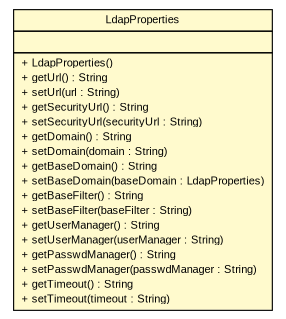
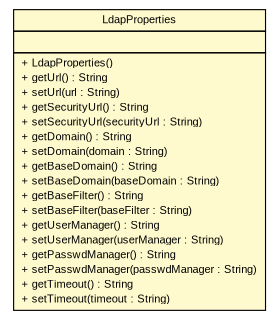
node "LdapProperties": text "+ setBaseDomain(baseDomain : LdapProperties)" -> "+ setBaseDomain(baseDomain : String)"
